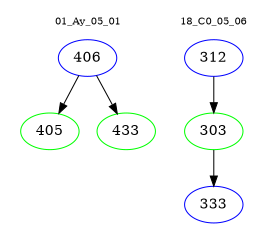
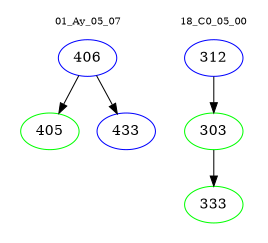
cluster "01_Ay_05_01": label "01_Ay_05_01" -> "01_Ay_05_07"
cluster "18_C0_05_06": label "18_C0_05_06" -> "18_C0_05_00"
node "433": color green -> blue
node "333": color blue -> green
